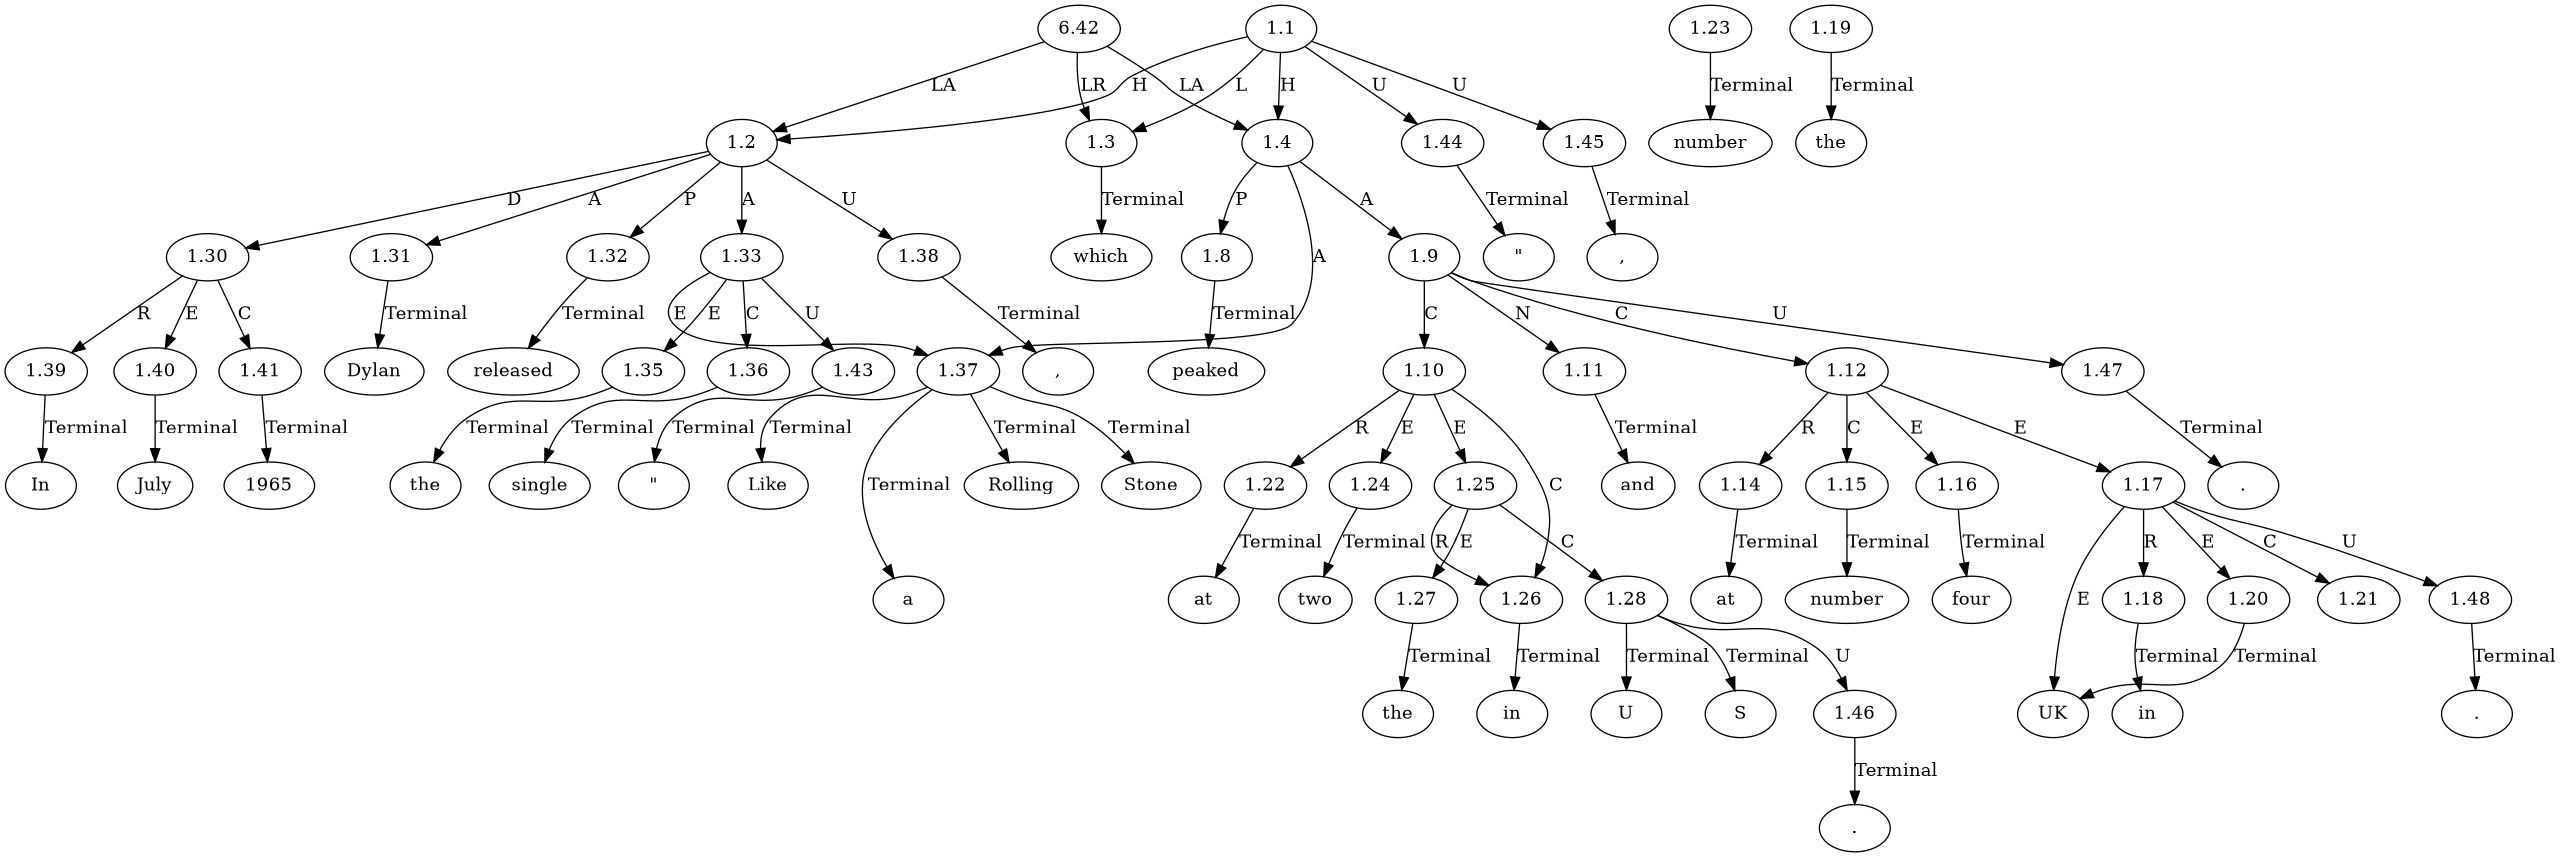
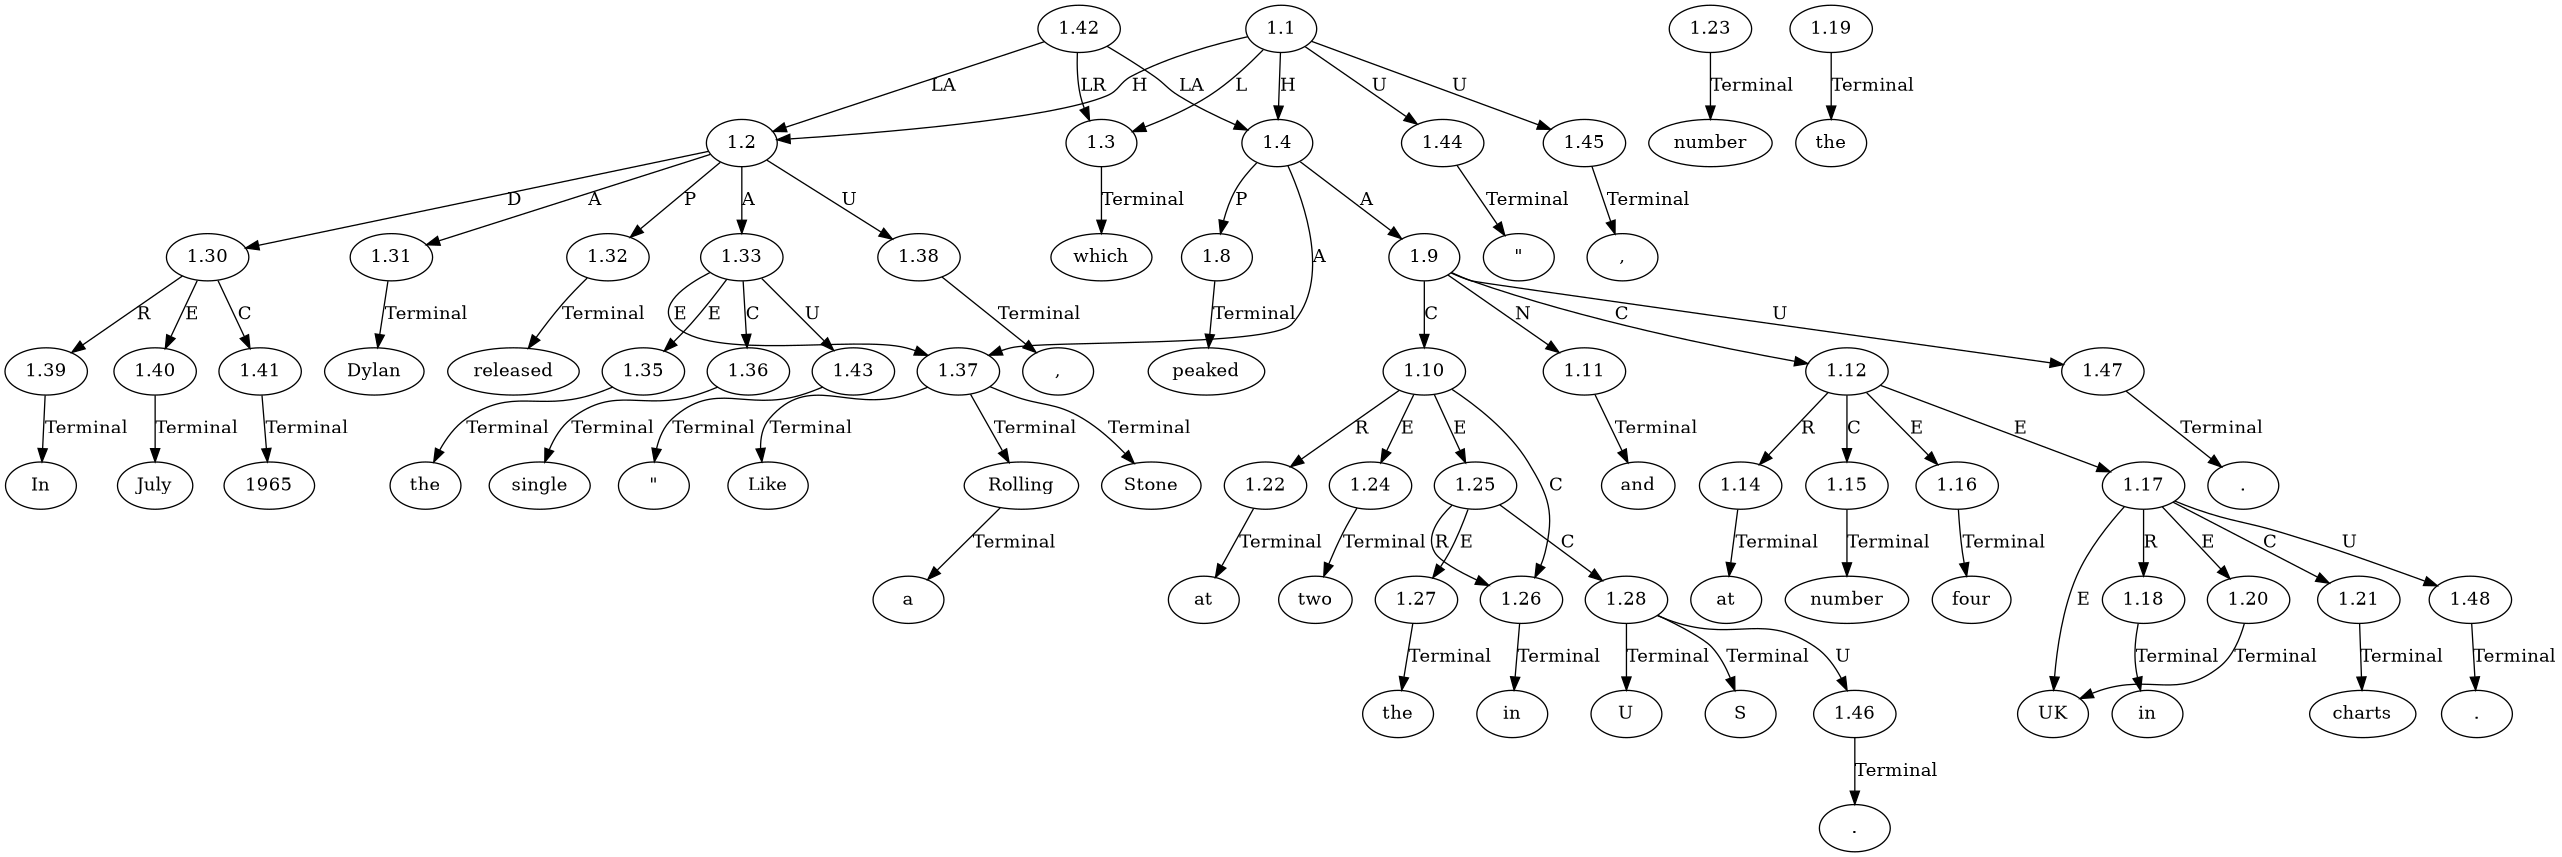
node "6.42": label "6.42" -> "1.42"
edge "1.37" -> "a": now "Rolling" -> "a"
node "charts": added
